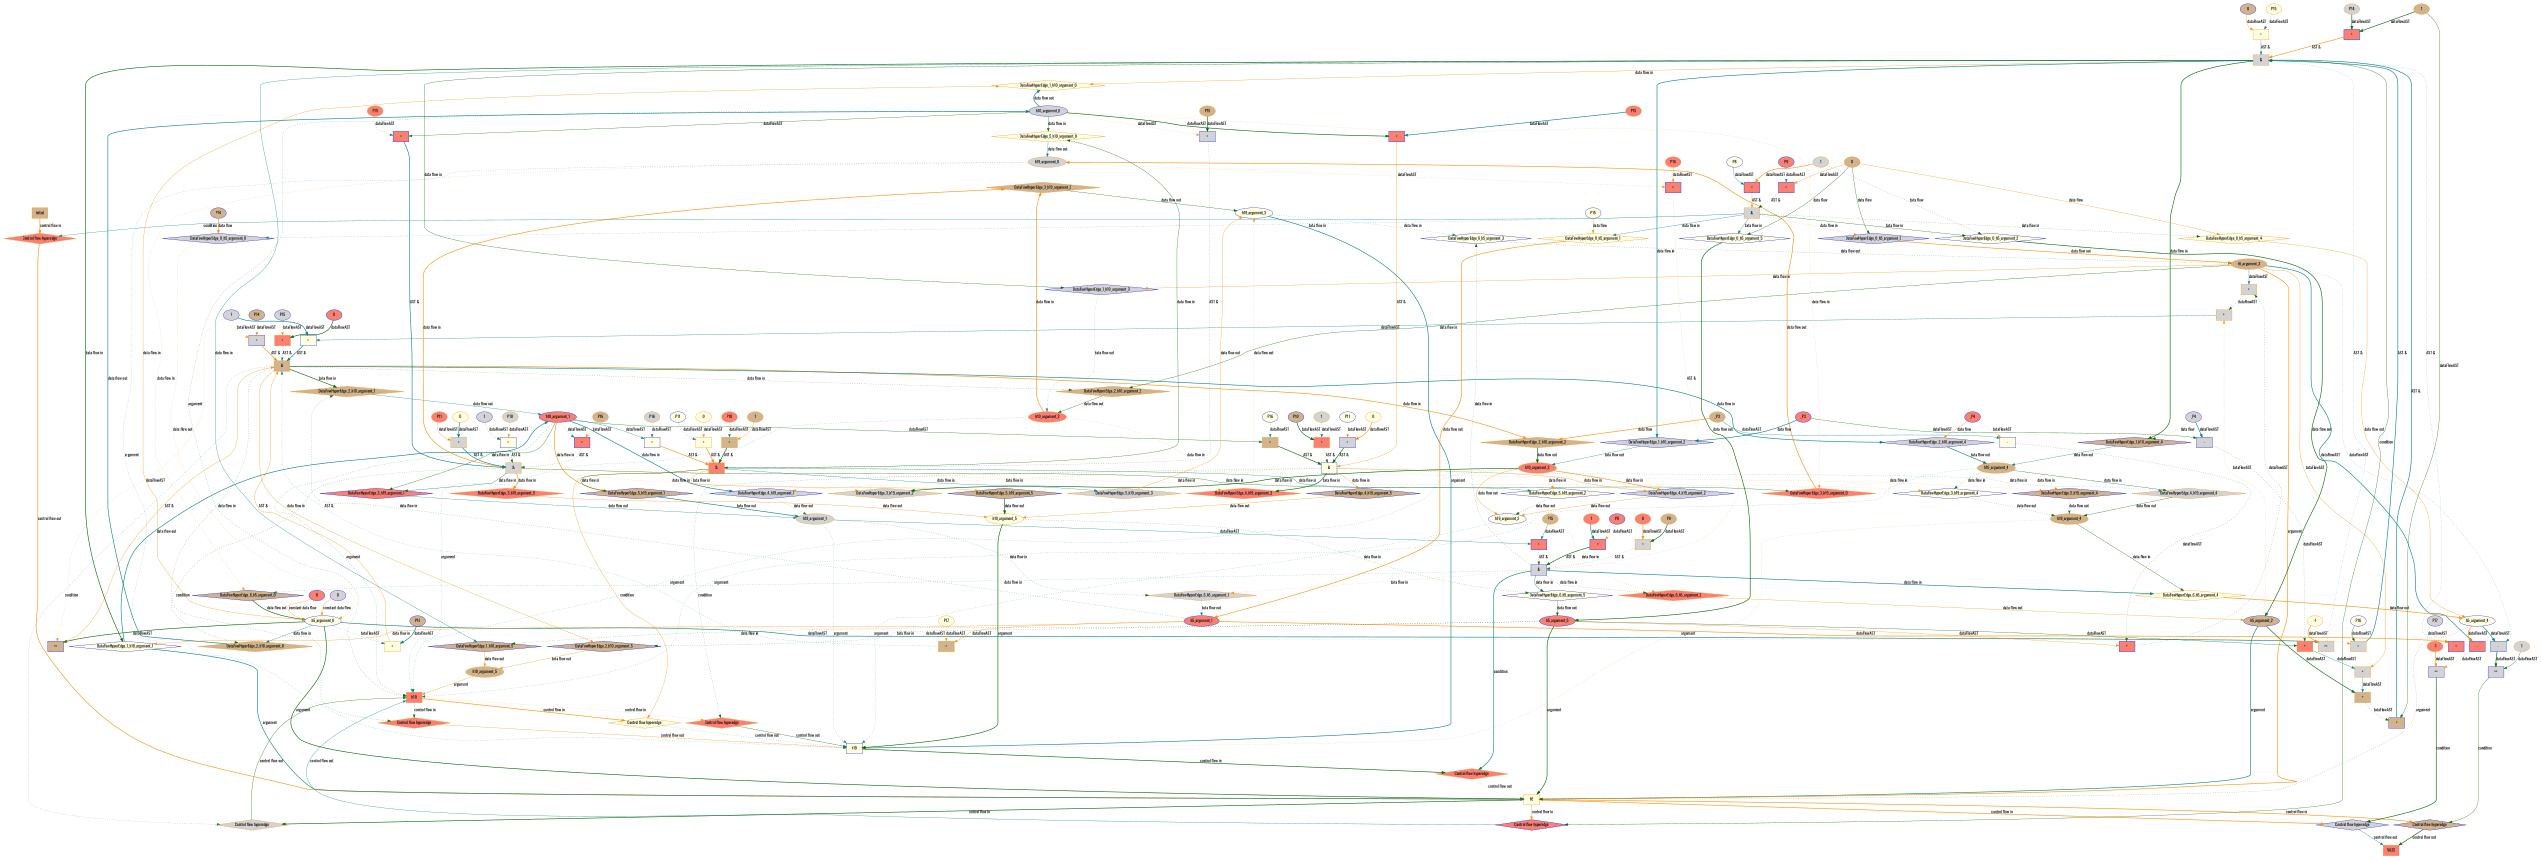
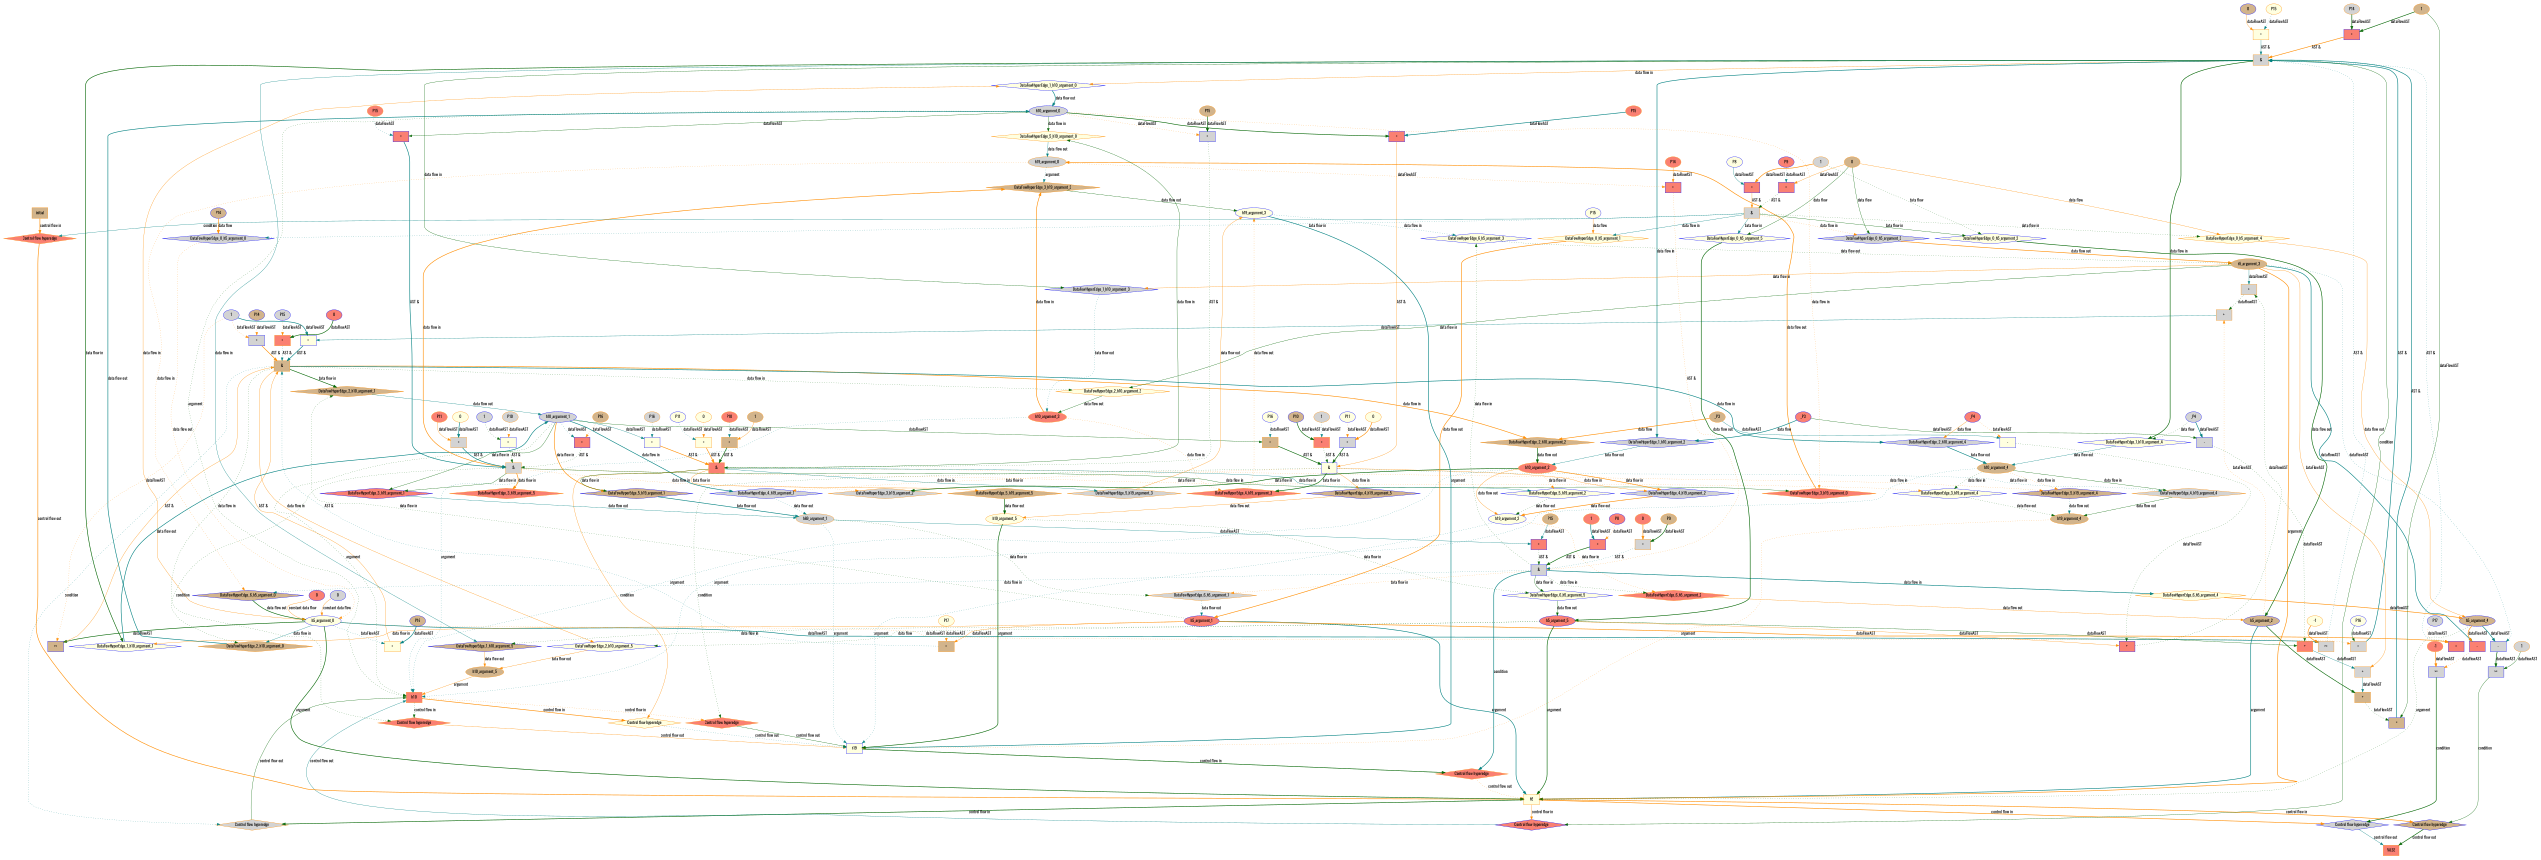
node "DataFowHyperEdge_1_h10_argument_0": color darkorange -> blue
edge "h10_argument_0" -> "DataFowHyperEdge_1_h10_argument_0": reversed
edge "h19_argument_0" -> "h19": now "h19_argument_0" -> "DataFowHyperEdge_3_h19_argument_3"
node "DataFowHyperEdge_2_h10_argument_3": fillcolor tan -> lightyellow
node "h10_argument_1": fillcolor salmon -> lightgrey
node "DataFowHyperEdge_1_h10_argument_4": fillcolor tan -> lightyellow
node "DataFowHyperEdge_5_h19_argument_5": color blue -> darkorange
edge "DataFowHyperEdge_3_h19_argument_5" -> "h19_argument_5": removed, label "data flow out"
edge "DataFowHyperEdge_4_h19_argument_2" -> "h19_argument_2": style solid -> bold
node "h19_argument_1": label "h19_argument_1" -> "h69_argument_1"
edge "h19_argument_4" -> "DataFowHyperEdge_6_h5_argument_4": removed, label "data flow in"
edge "DataFowHyperEdge_6_h5_argument_4" -> "h5_argument_4": label "data flow out" -> "dataFlowAST"
node "h5_argument_4": fillcolor lightyellow -> tan
edge "h5_argument_5" -> "DataFowHyperEdge_2_h10_argument_5": label "data flow in" -> "data flow"
node "DataFowHyperEdge_2_h10_argument_5": fillcolor tan -> lightyellow
edge "DataFowHyperEdge_1_h10_argument_1" -> "h5": now "h5_argument_1" -> "h5"
